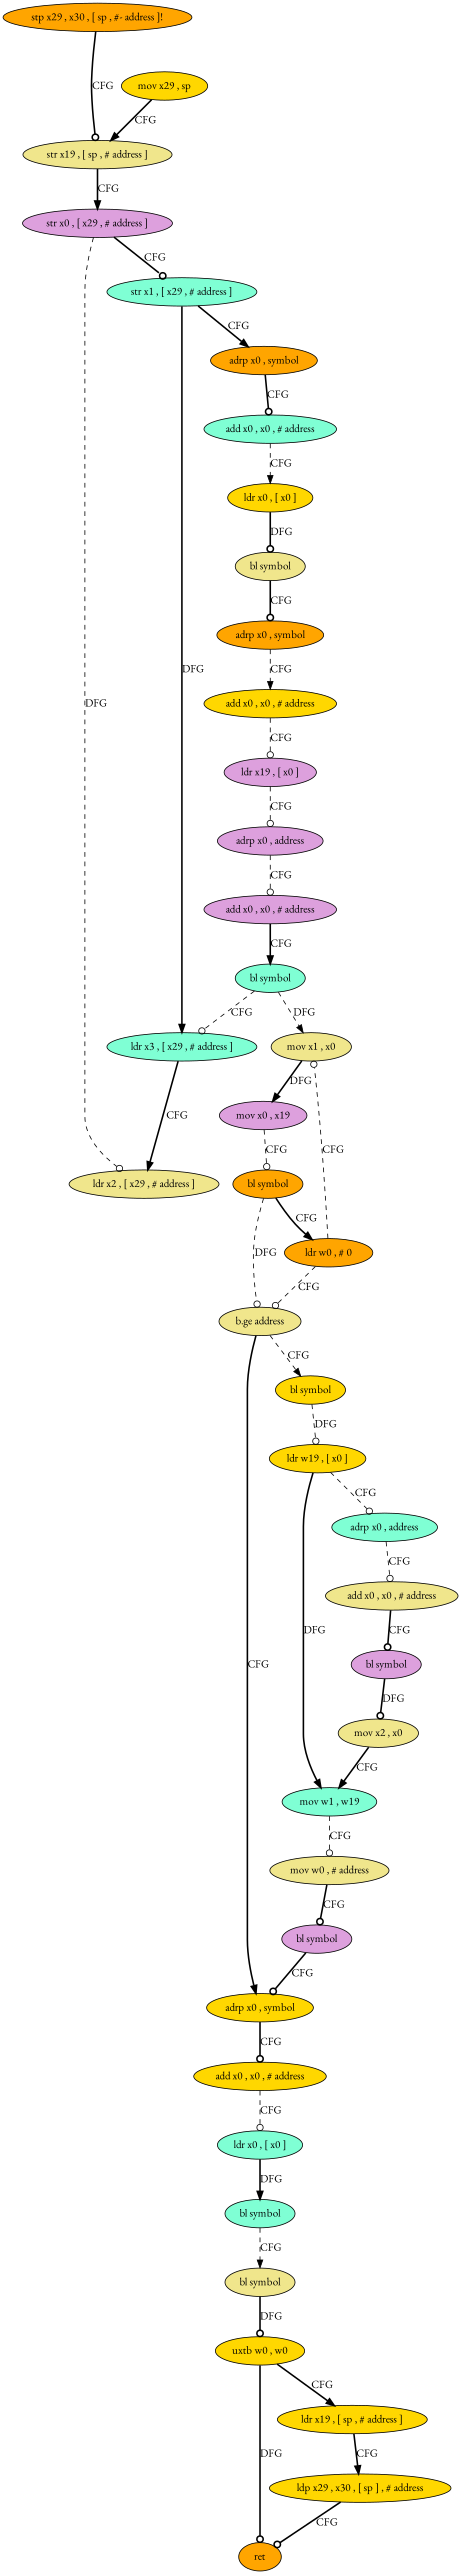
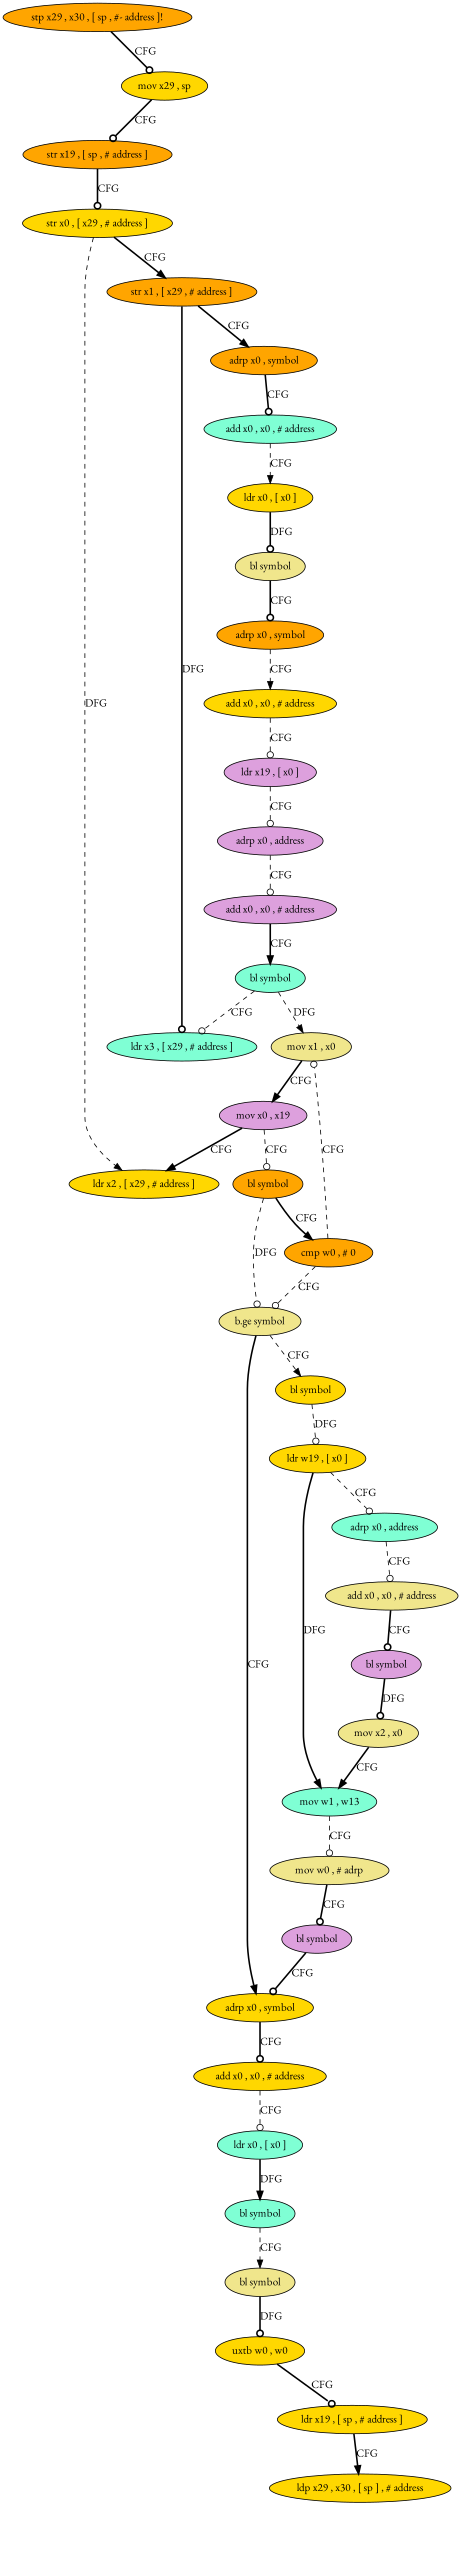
edge "stp x29 , x30 , [ sp , #- address ]!" -> "str x19 , [ sp , # address ]": now "stp x29 , x30 , [ sp , #- address ]!" -> "mov x29 , sp"
edge "mov x29 , sp" -> "str x19 , [ sp , # address ]": arrowhead normal -> odot
node "str x19 , [ sp , # address ]": fillcolor khaki -> orange
edge "str x19 , [ sp , # address ]" -> "str x0 , [ x29 , # address ]": arrowhead normal -> odot
node "str x0 , [ x29 , # address ]": fillcolor plum -> gold
edge "str x0 , [ x29 , # address ]" -> "str x1 , [ x29 , # address ]": arrowhead odot -> normal
node "str x1 , [ x29 , # address ]": fillcolor aquamarine -> orange
edge "str x1 , [ x29 , # address ]" -> "ldr x3 , [ x29 , # address ]": arrowhead normal -> odot
edge "str x0 , [ x29 , # address ]" -> "ldr x2 , [ x29 , # address ]": arrowhead odot -> normal
edge "mov x1 , x0" -> "mov x0 , x19": label "DFG" -> "CFG"
edge "ldr x3 , [ x29 , # address ]" -> "ldr x2 , [ x29 , # address ]": now "mov x0 , x19" -> "ldr x2 , [ x29 , # address ]"
node "ldr x2 , [ x29 , # address ]": fillcolor khaki -> gold
node "ldr w0 , # 0": label "ldr w0 , # 0" -> "cmp w0 , # 0"
node "b.ge address": label "b.ge address" -> "b.ge symbol"
node "mov w1 , w19": label "mov w1 , w19" -> "mov w1 , w13"
node "mov w0 , # address": label "mov w0 , # address" -> "mov w0 , # adrp"
edge "uxtb w0 , w0" -> "ldr x19 , [ sp , # address ]": arrowhead normal -> odot
node "ret": removed
